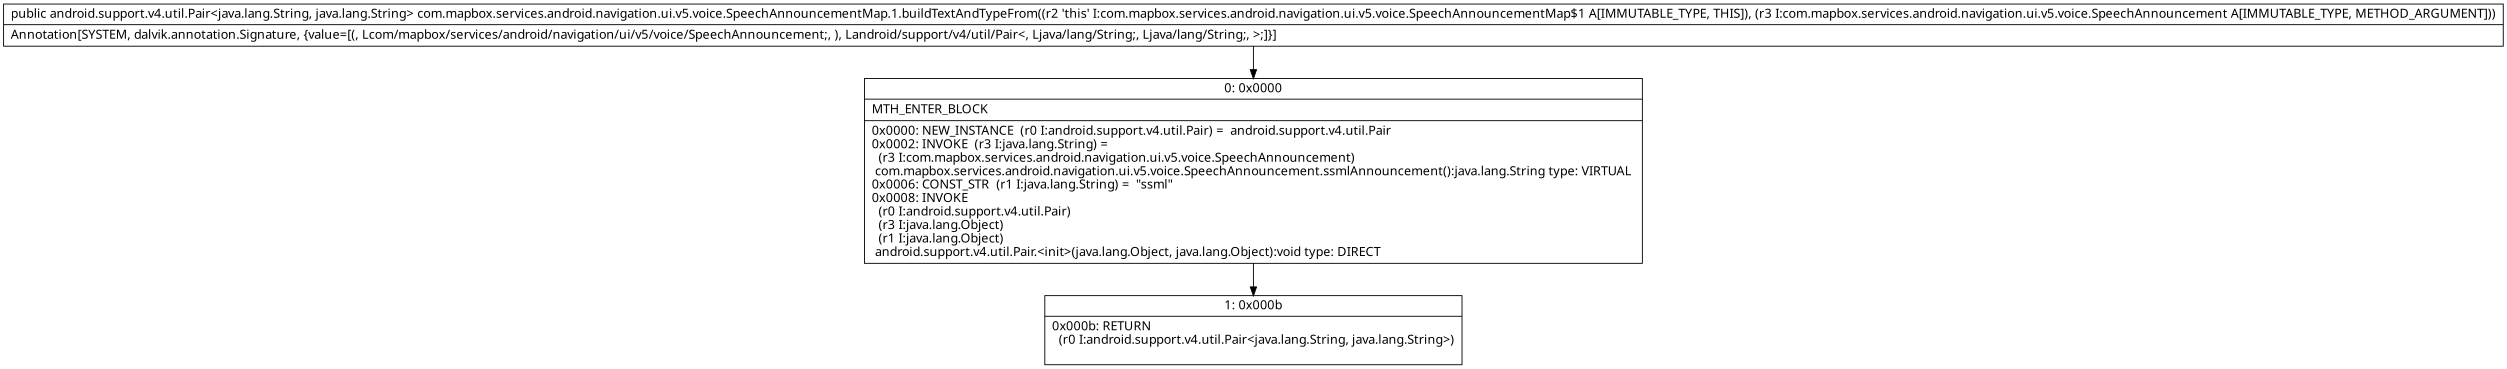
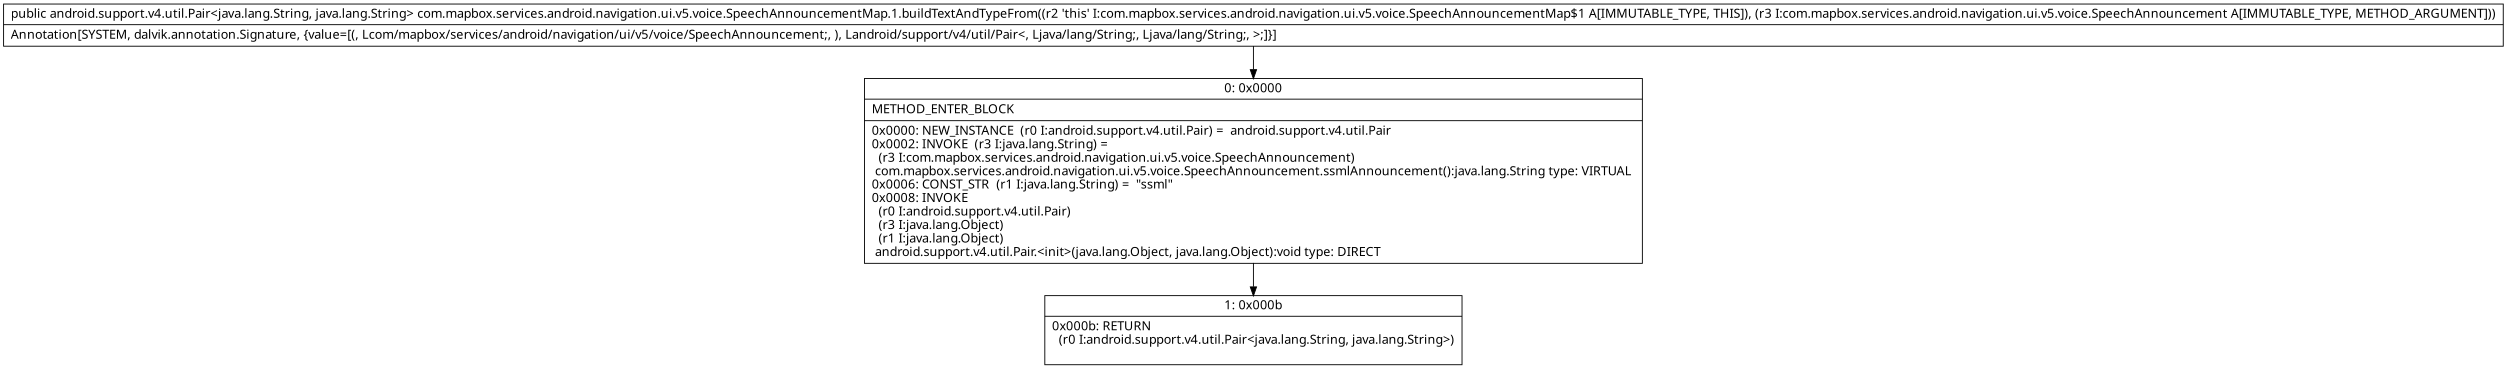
node "0: 0x0000": text "MTH_ENTER_BLOCK" -> "METHOD_ENTER_BLOCK"
